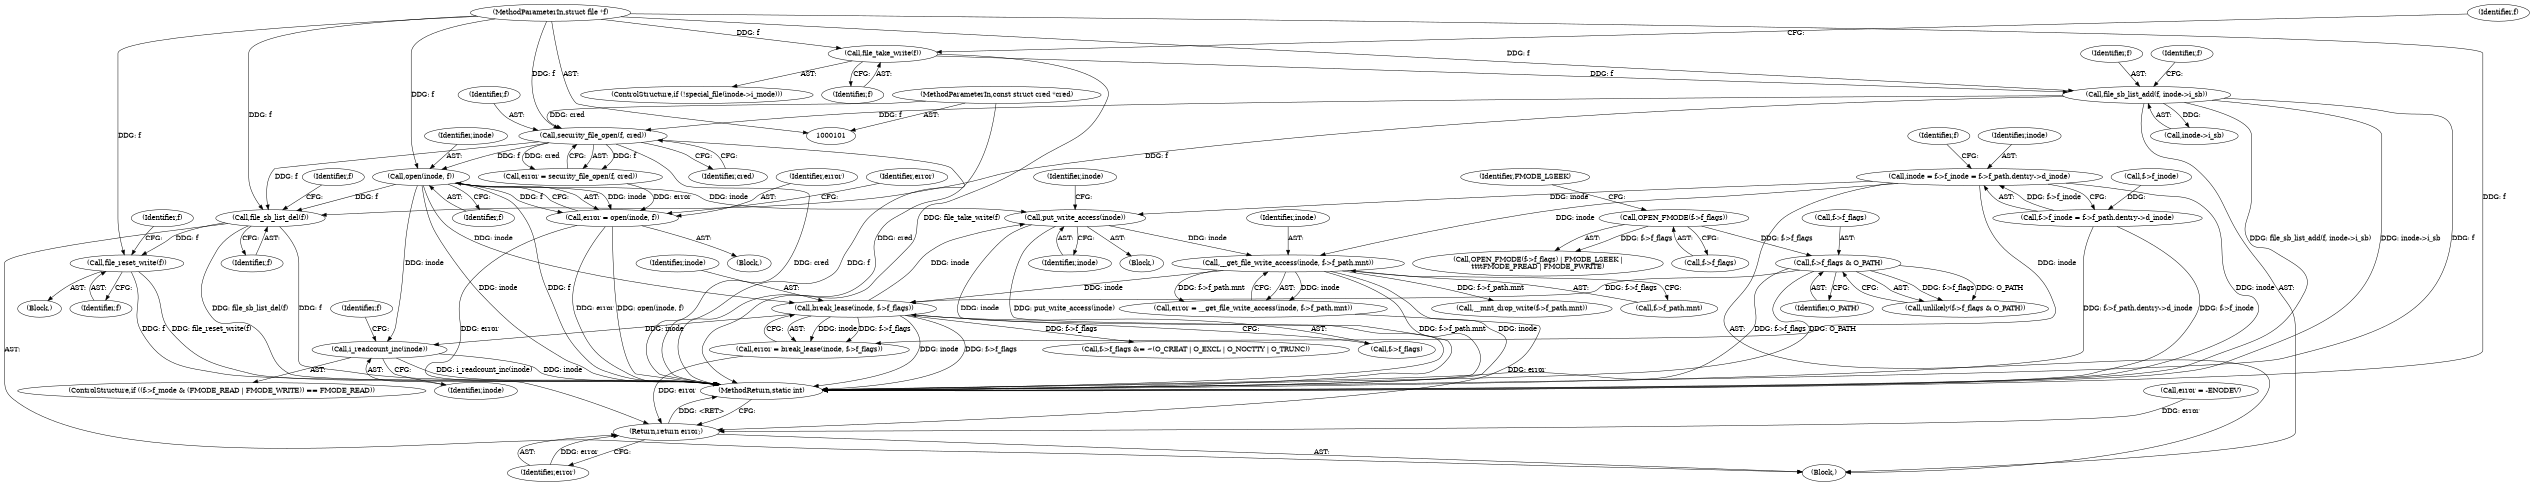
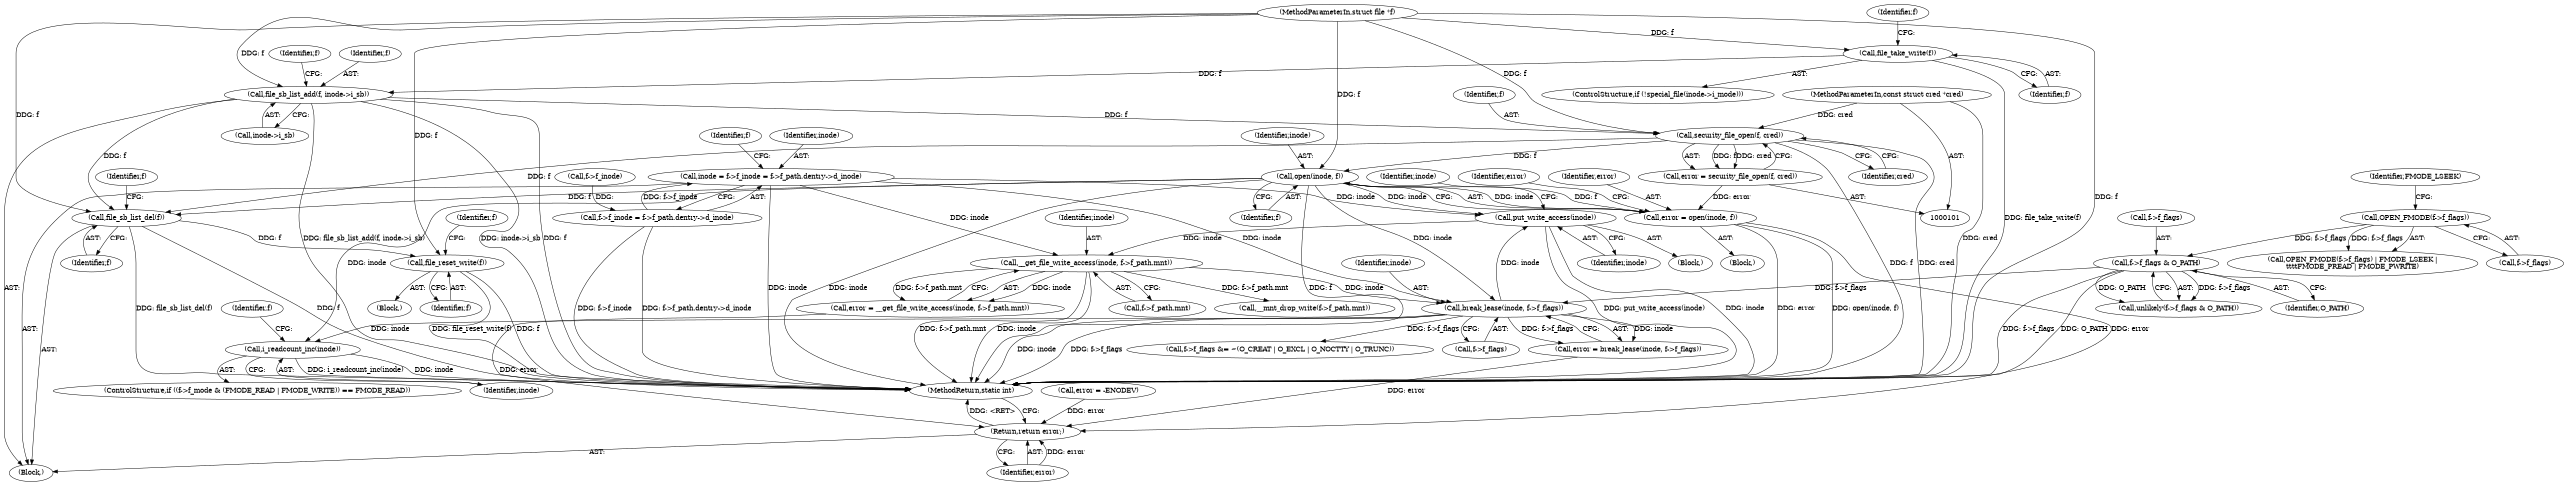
edge "(MethodParameterIn,struct file *f)" -> "1000101": now "(Call,error = security_file_open(f, cred))" -> "1000101"
edge "(Call,file_sb_list_add(f, inode->i_sb))" -> "(Call,inode->i_sb)": label "DDG: " -> "CFG: "
edge "(Call,inode = f->f_inode = f->f_path.dentry->d_inode)" -> "(Call,error = break_lease(inode, f->f_flags))": now "(Call,inode = f->f_inode = f->f_path.dentry->d_inode)" -> "(Call,break_lease(inode, f->f_flags))"
